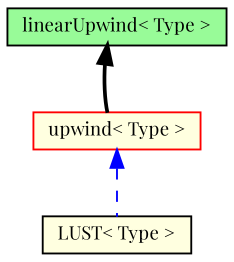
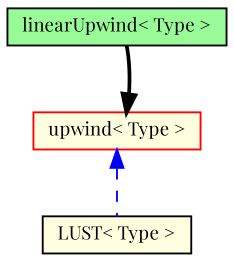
edge "upwind< Type >" -> "linearUpwind< Type >": reversed
